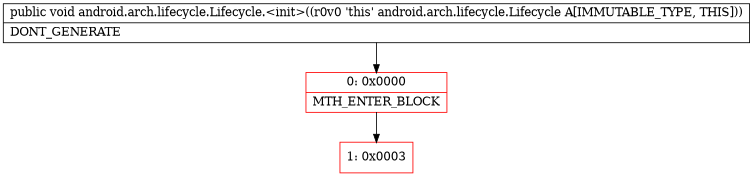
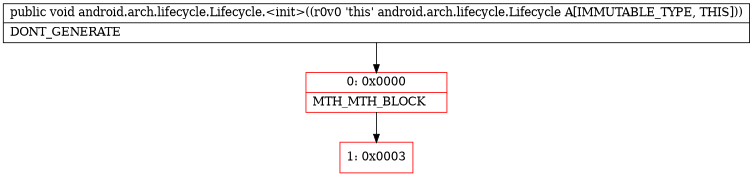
node "0: 0x0000": text "MTH_ENTER_BLOCK" -> "MTH_MTH_BLOCK"
